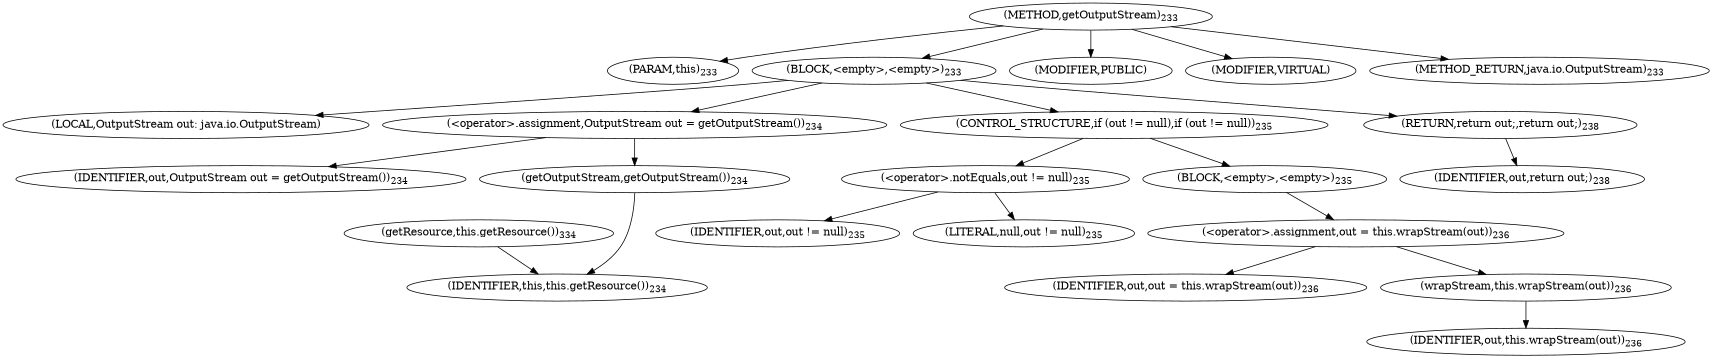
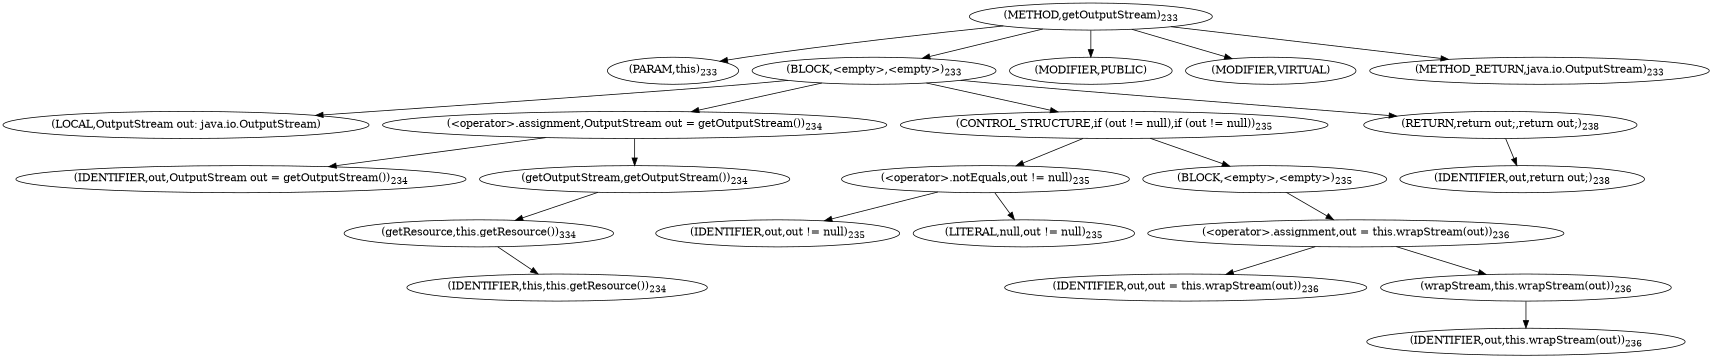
edge "(getOutputStream,getOutputStream())" -> "(IDENTIFIER,this,this.getResource())": now "(getOutputStream,getOutputStream())" -> "(getResource,this.getResource())"
